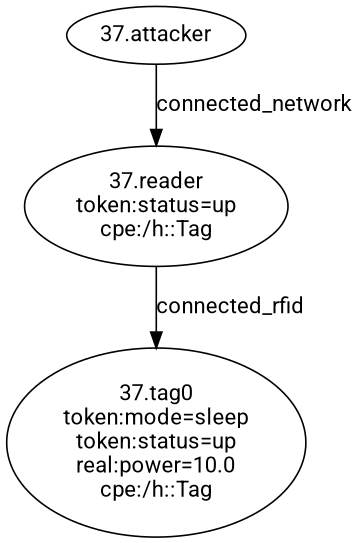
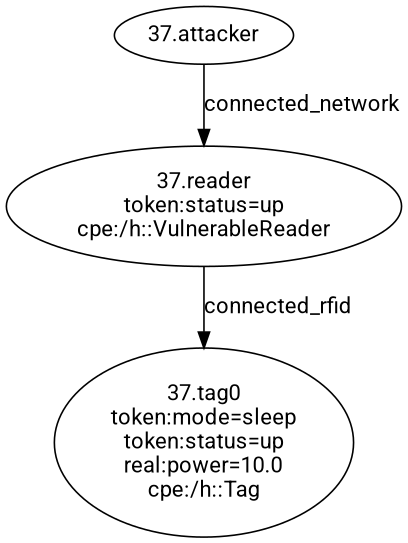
node "37.reader token:status=up cpe:/h::Tag": label "37.reader token:status=up cpe:/h::Tag" -> "37.reader token:status=up cpe:/h::VulnerableReader"
